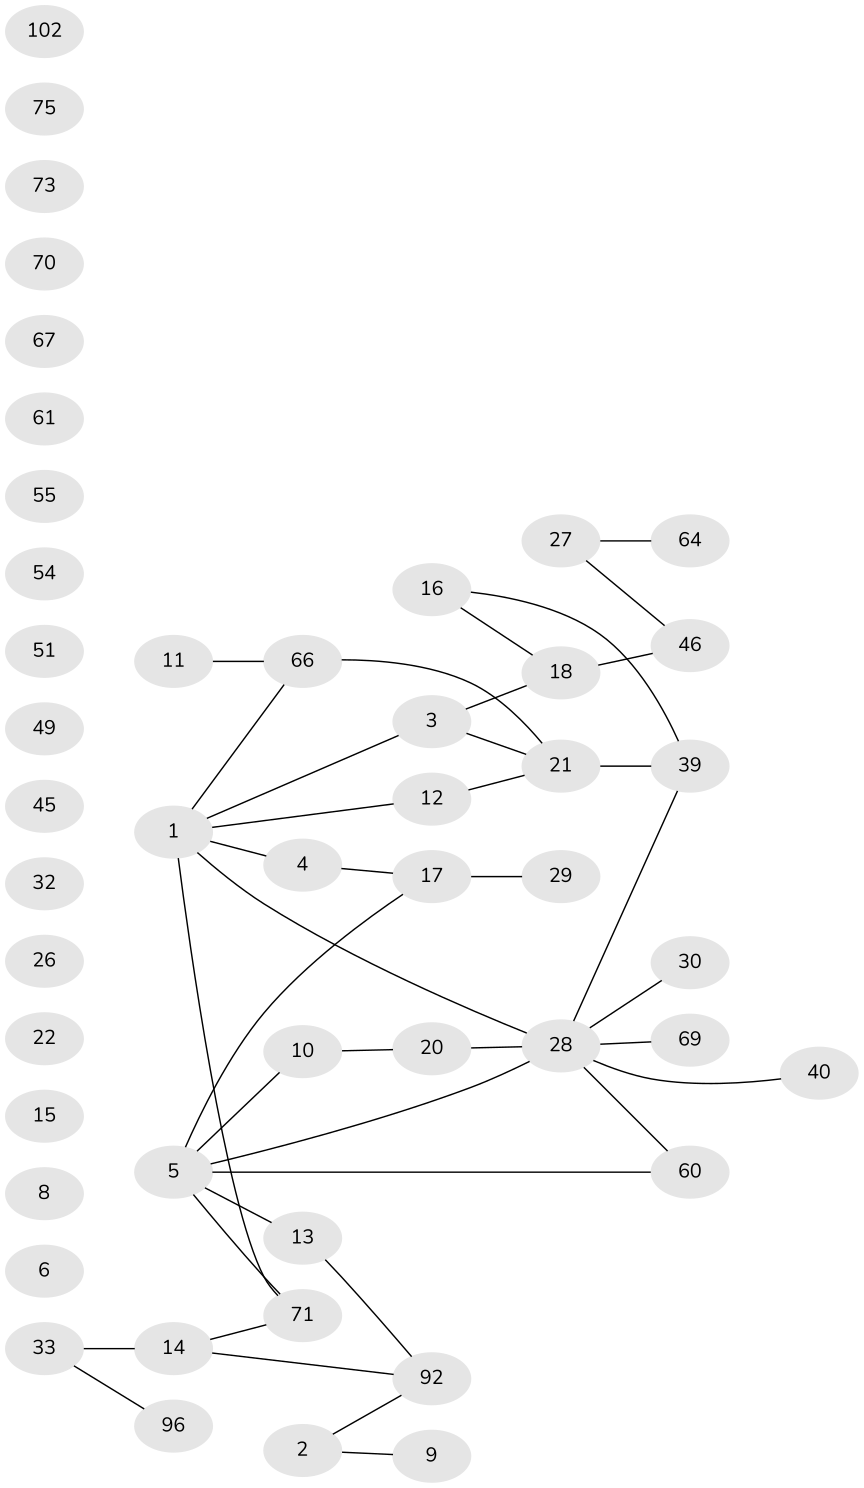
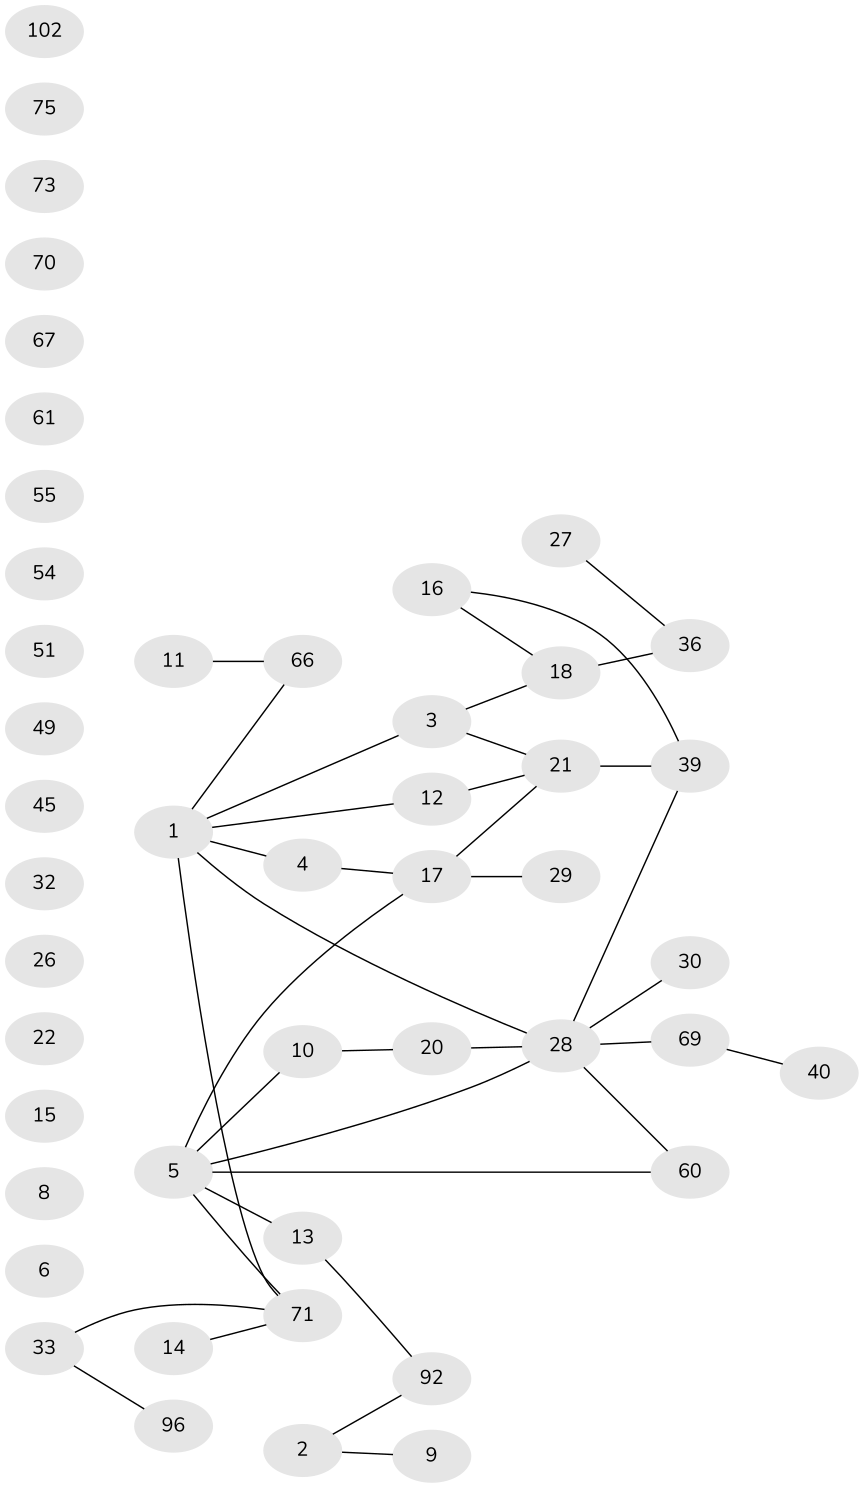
node "64": removed
node "46": label "46" -> "36"
edge "66" -- "21": now "17" -- "21"
edge "28" -- "40": now "69" -- "40"
edge "33" -- "14": now "33" -- "71"
edge "14" -- "92": removed
